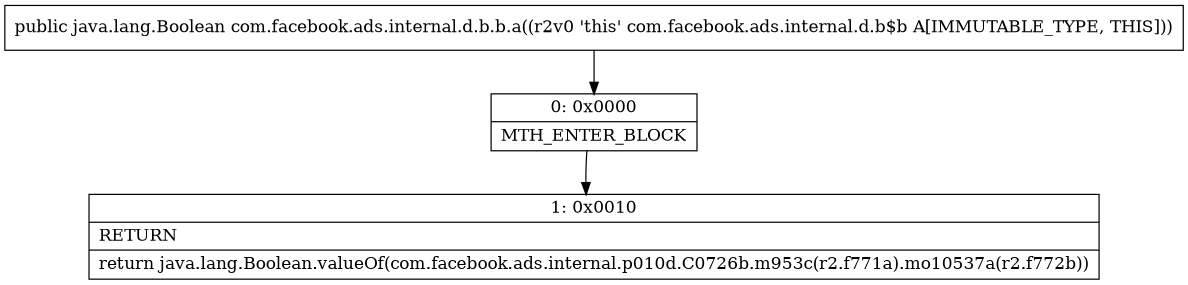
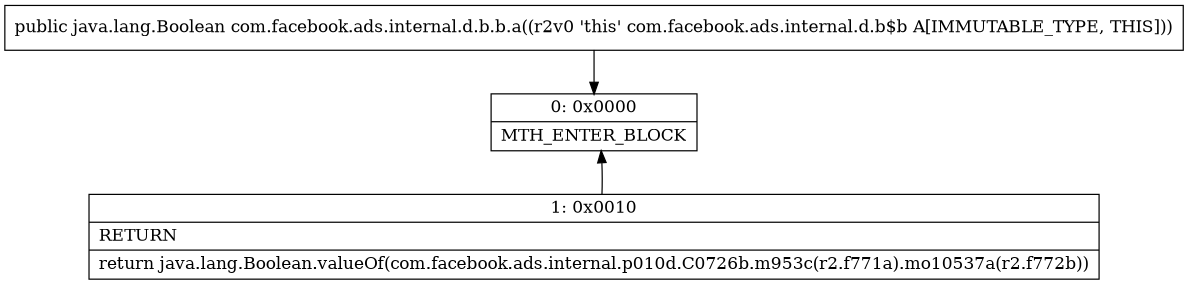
edge "0: 0x0000" -> "1: 0x0010": reversed
